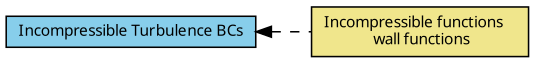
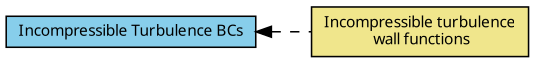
node "Incompressible functions wall functions": label "Incompressible functions wall functions" -> "Incompressible turbulence wall functions"
